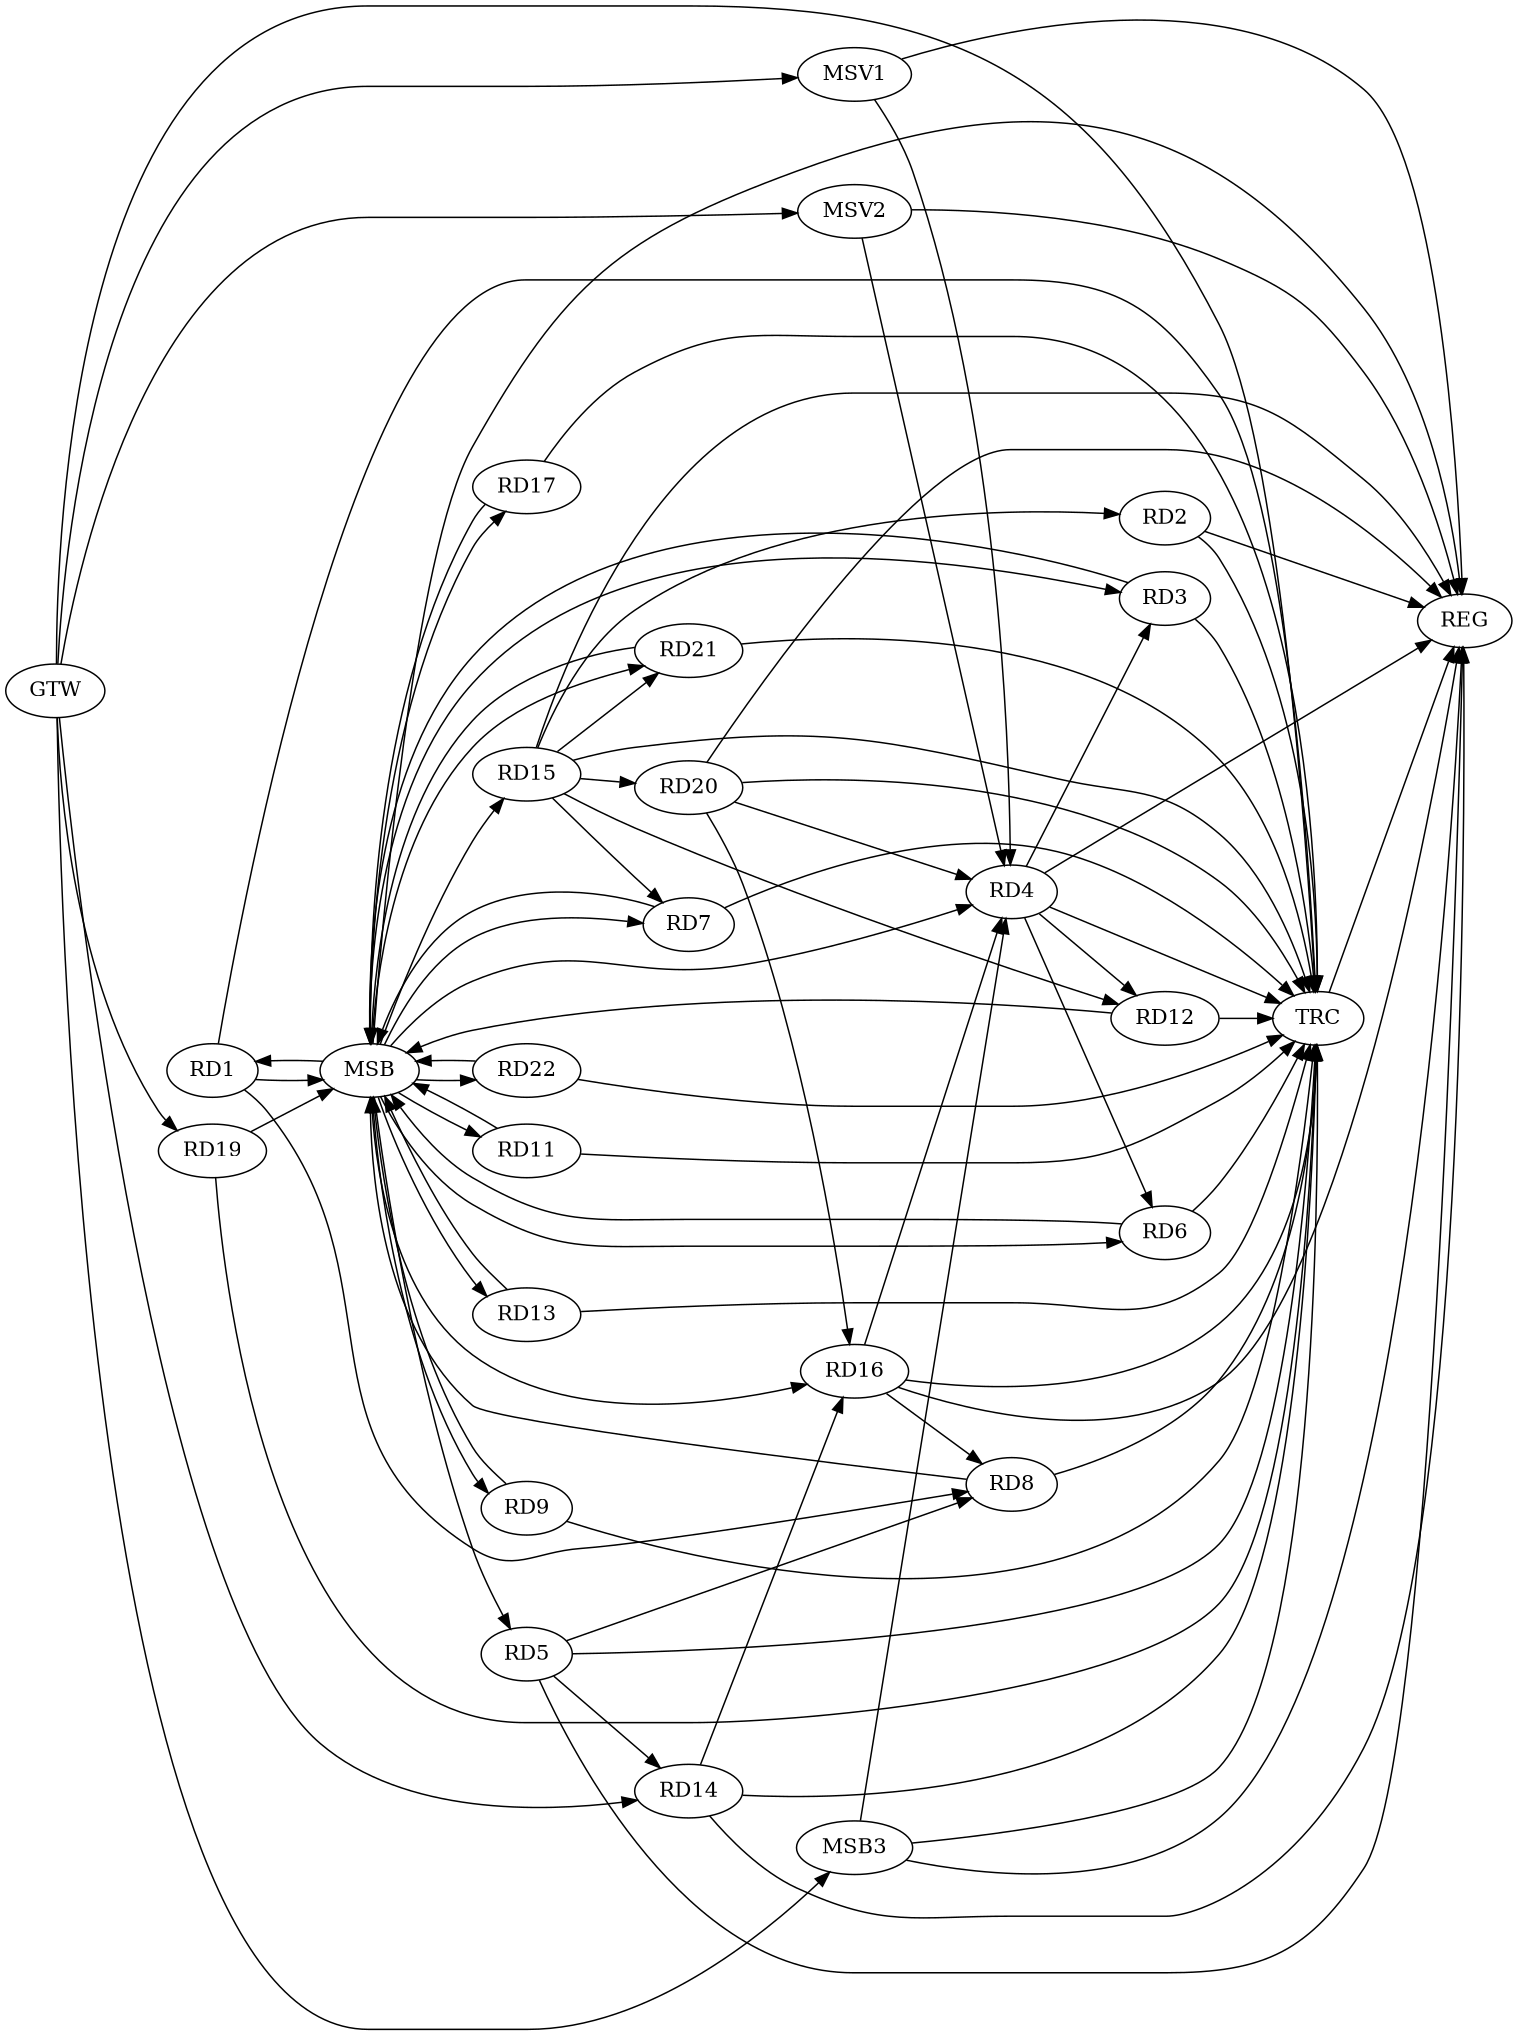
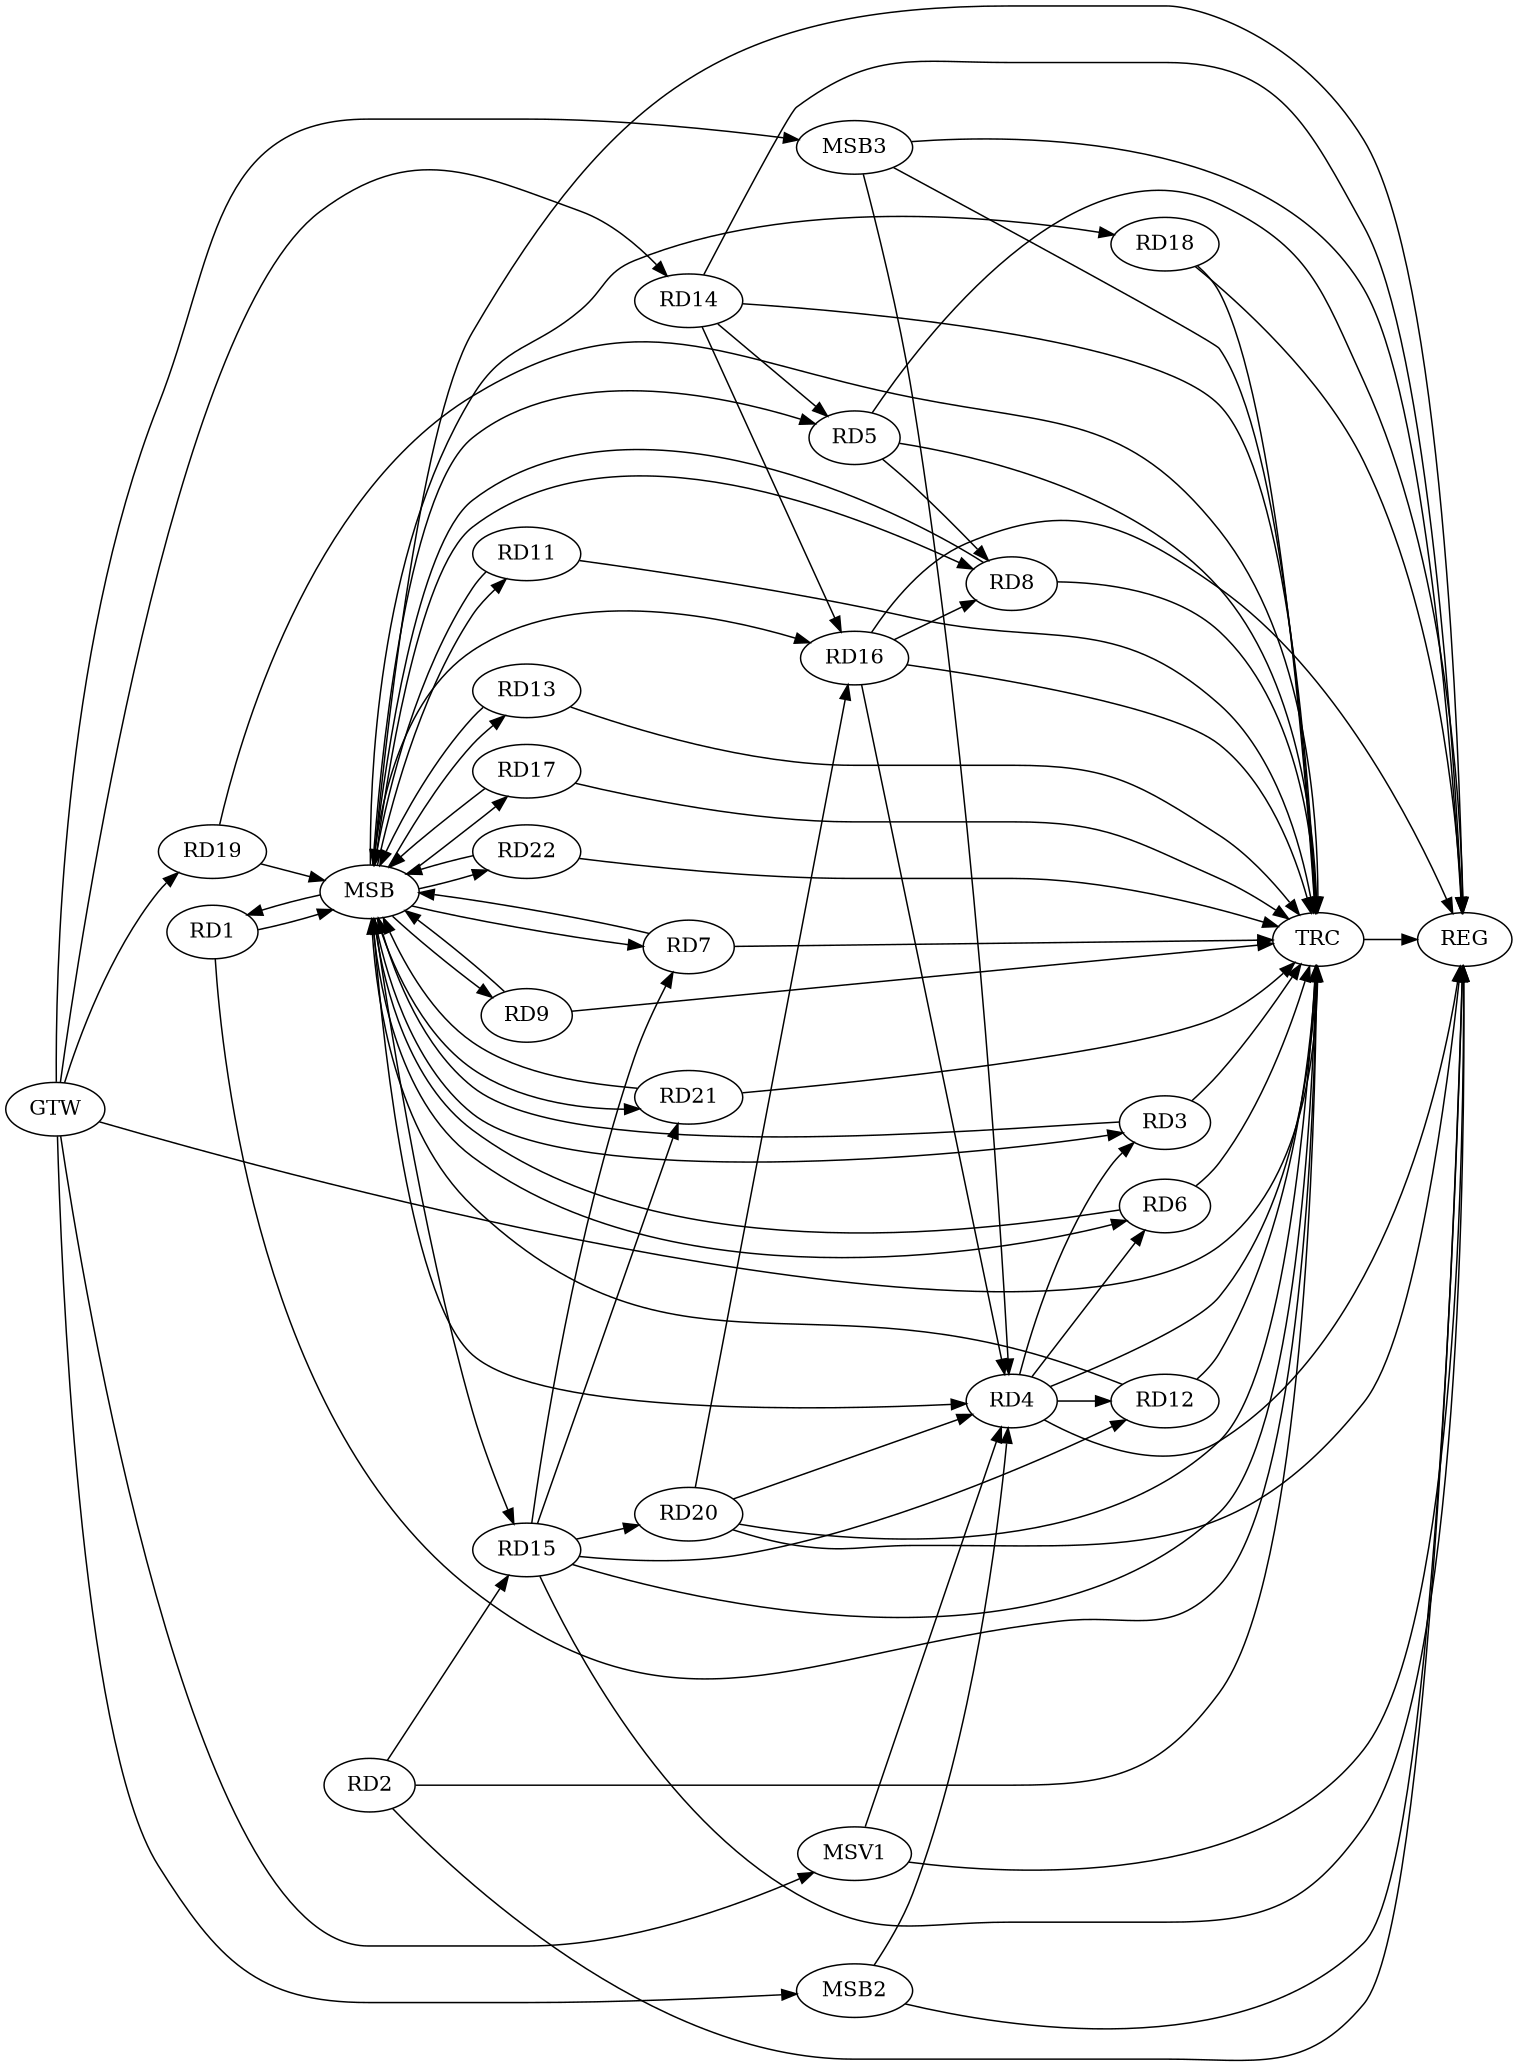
node "MSV2": label "MSV2" -> "MSB2"
node "RD18": added
edge "RD15" -> "RD2": reversed
edge "RD1" -> "RD8": now "MSB" -> "RD8"
edge "RD5" -> "RD14": reversed
